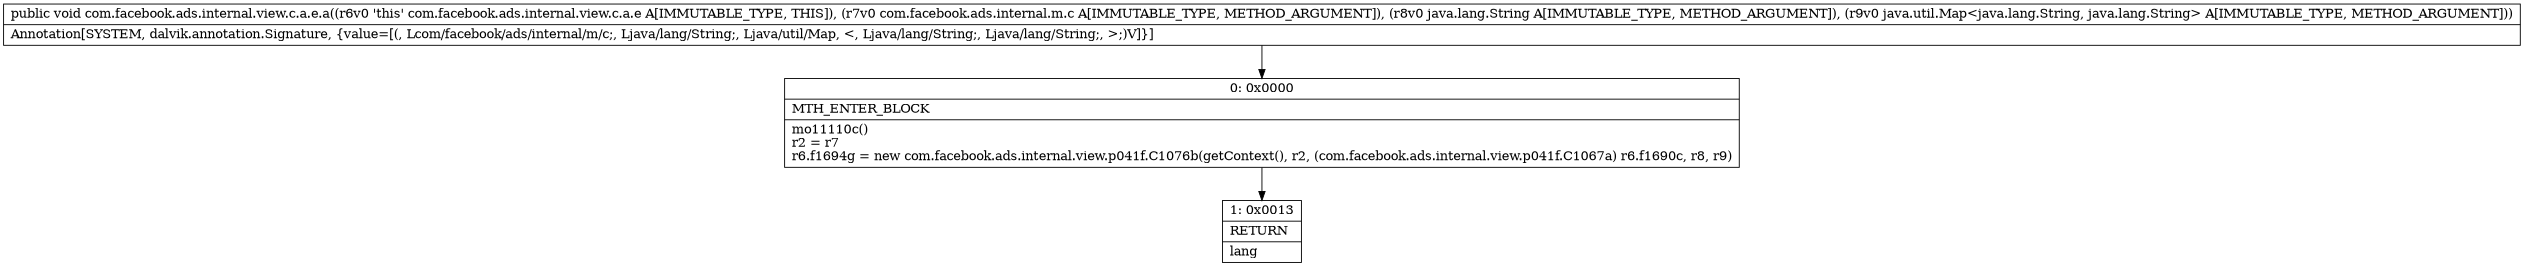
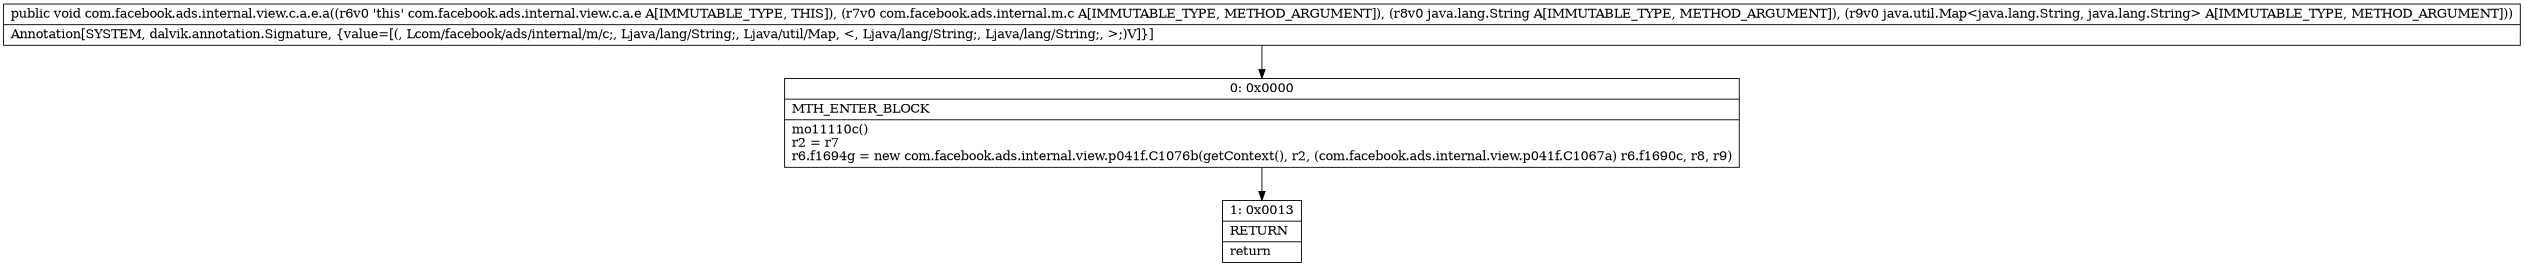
node "1: 0x0013": text "lang" -> "return"
